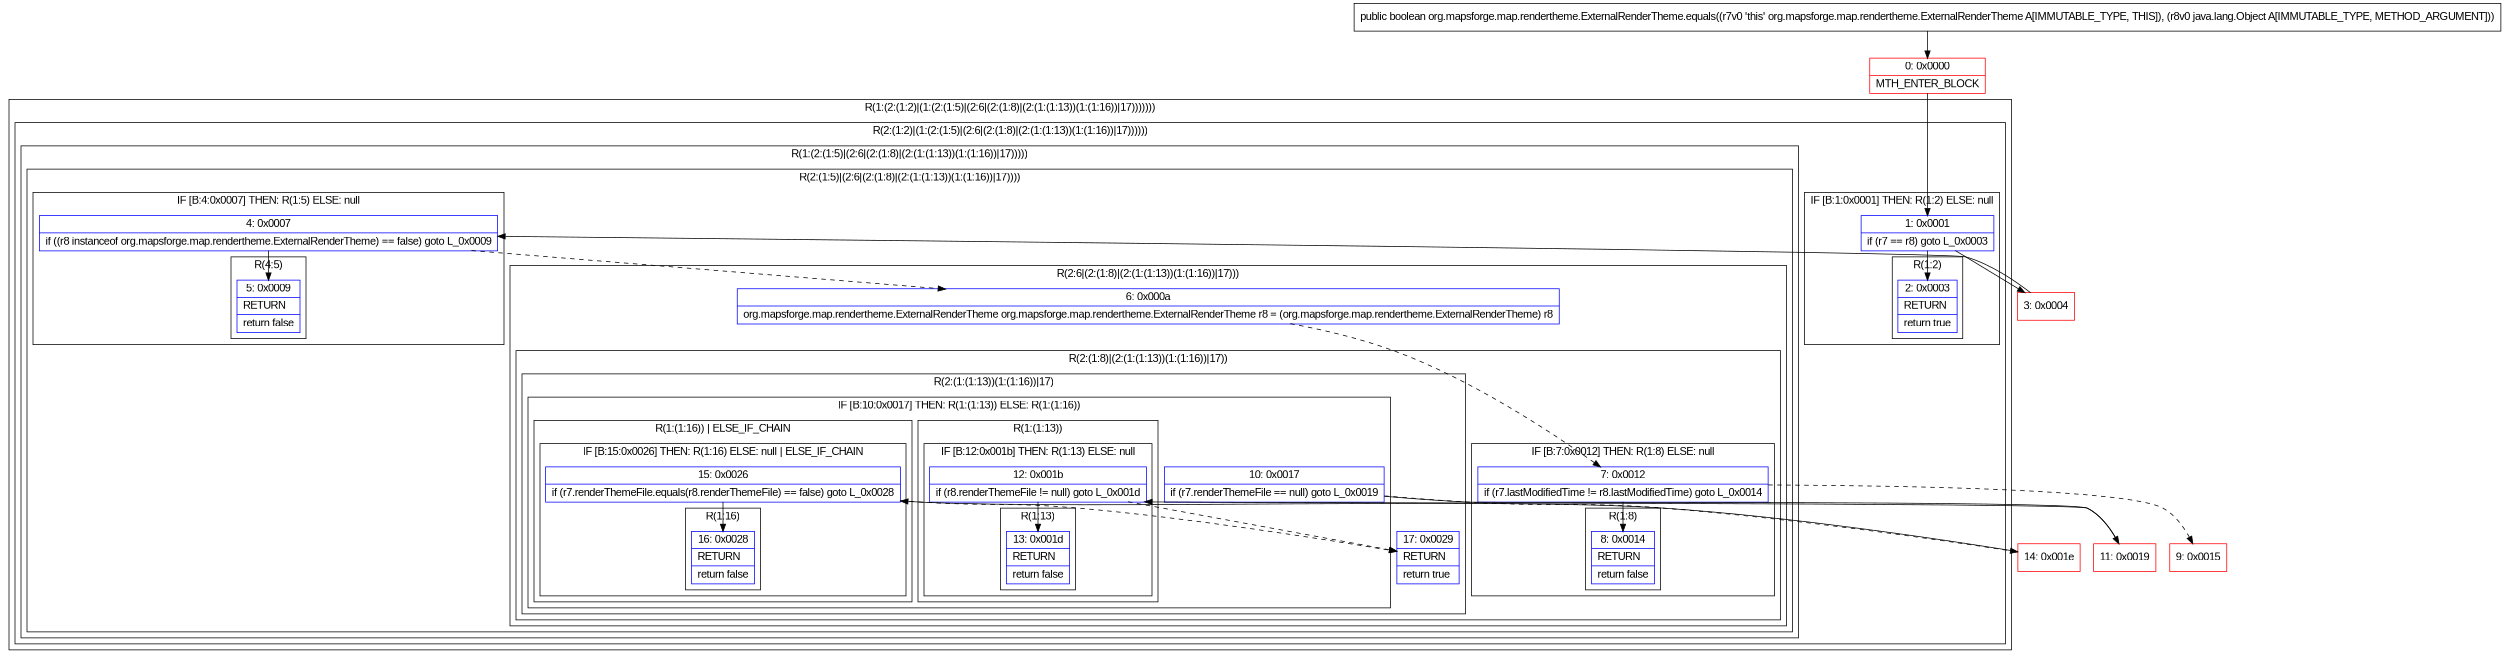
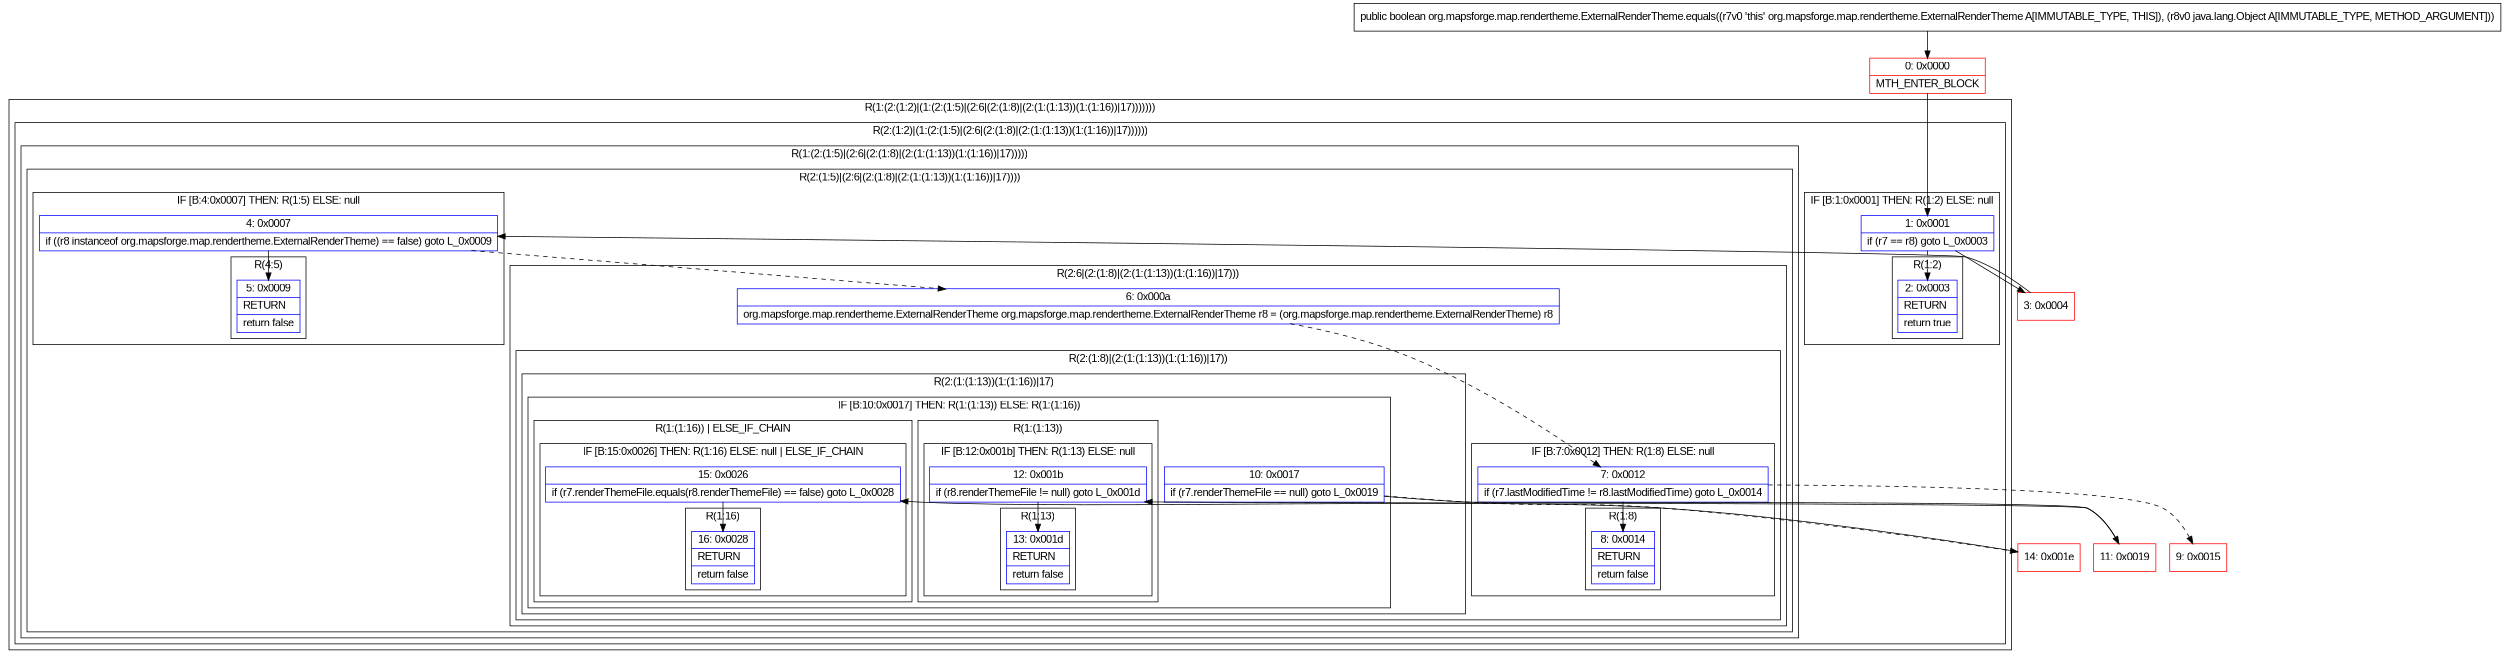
edge "1: 0x0001" -> "2: 0x0003": style solid -> dashed
node "17: 0x0029": removed
